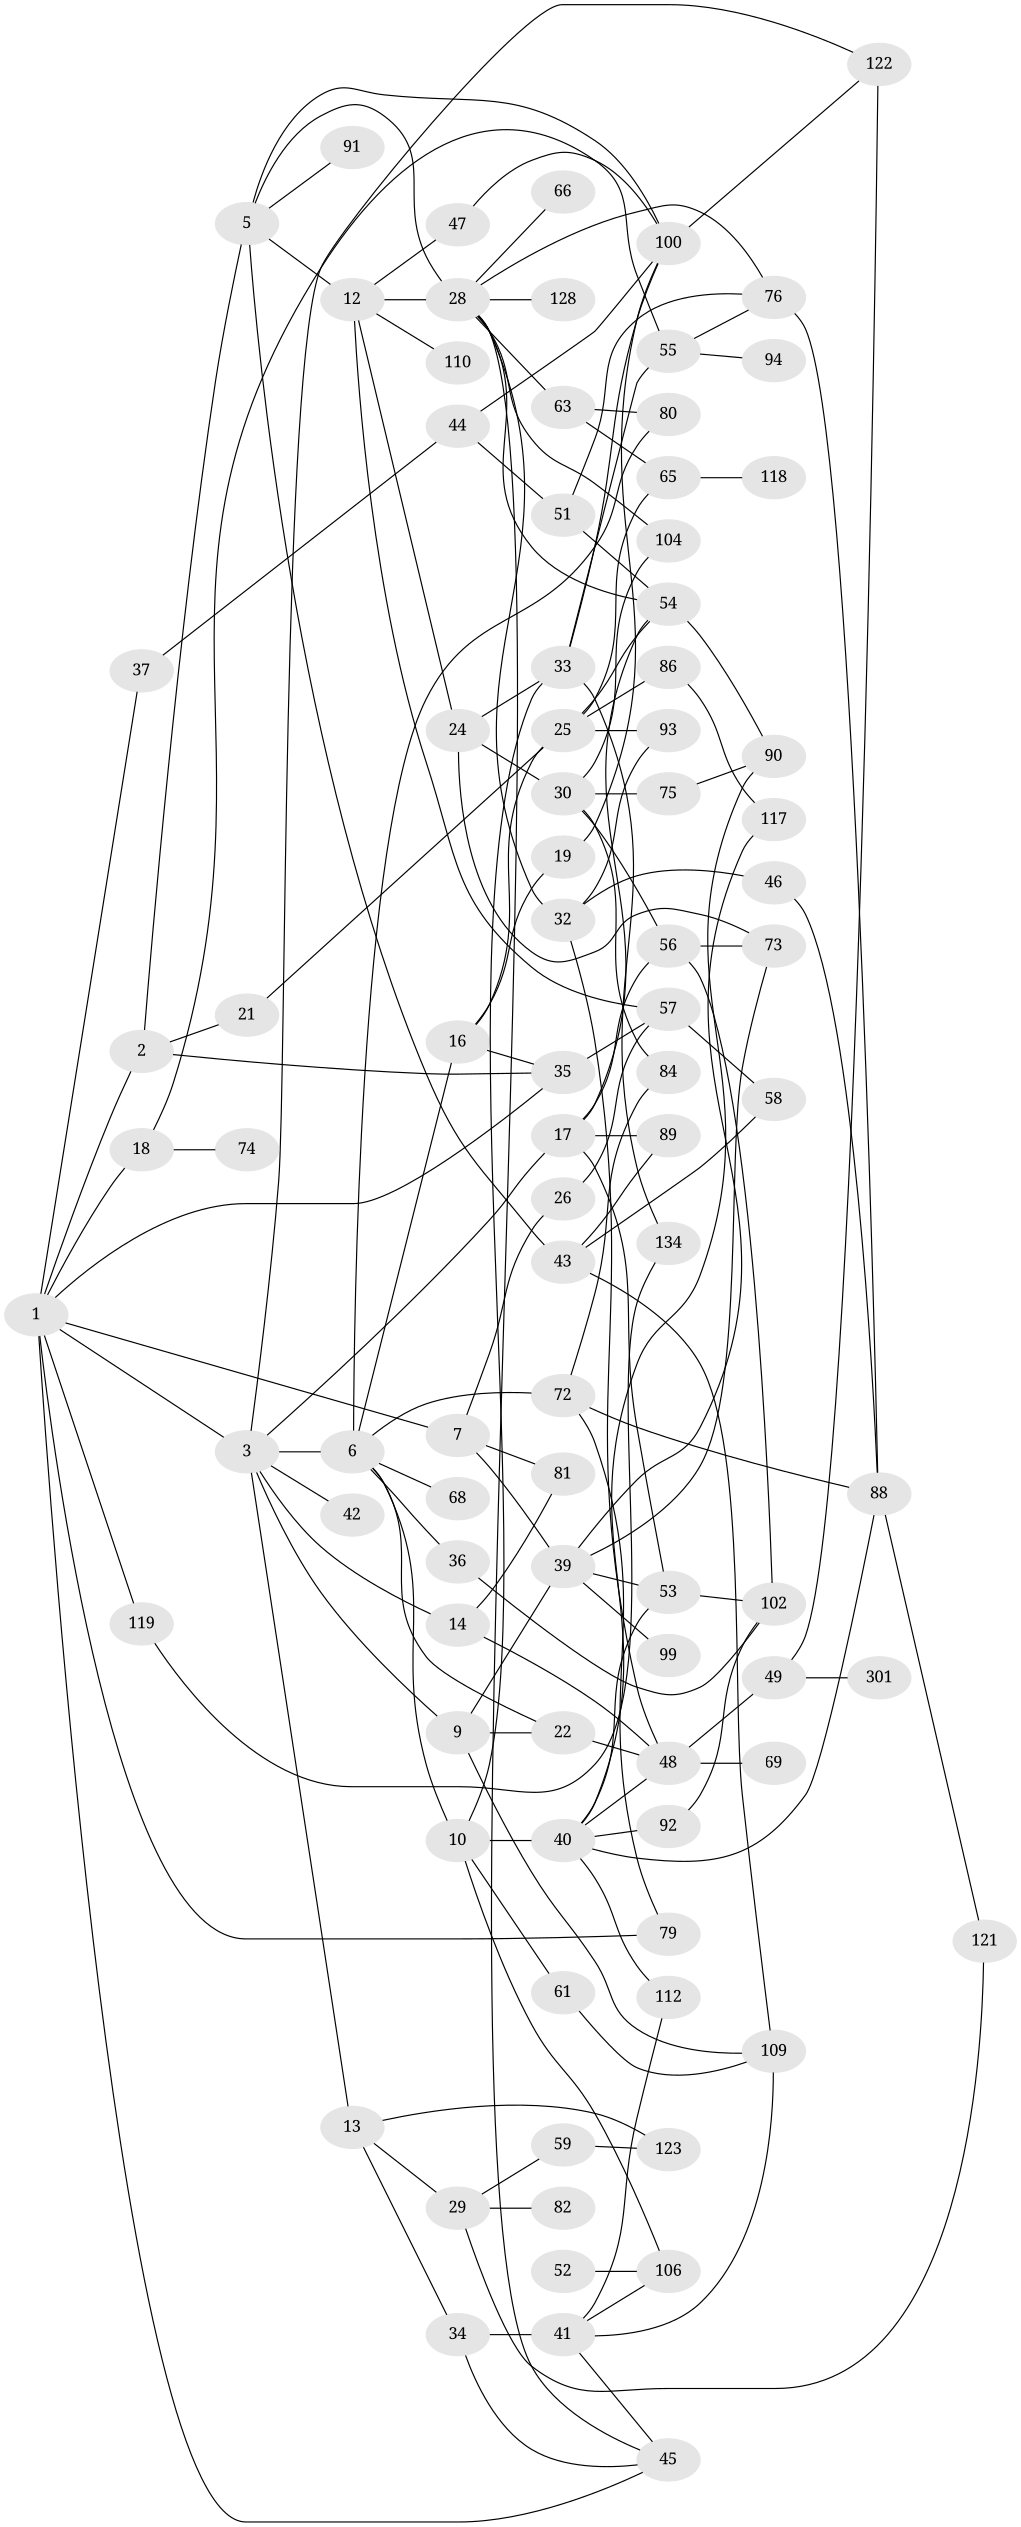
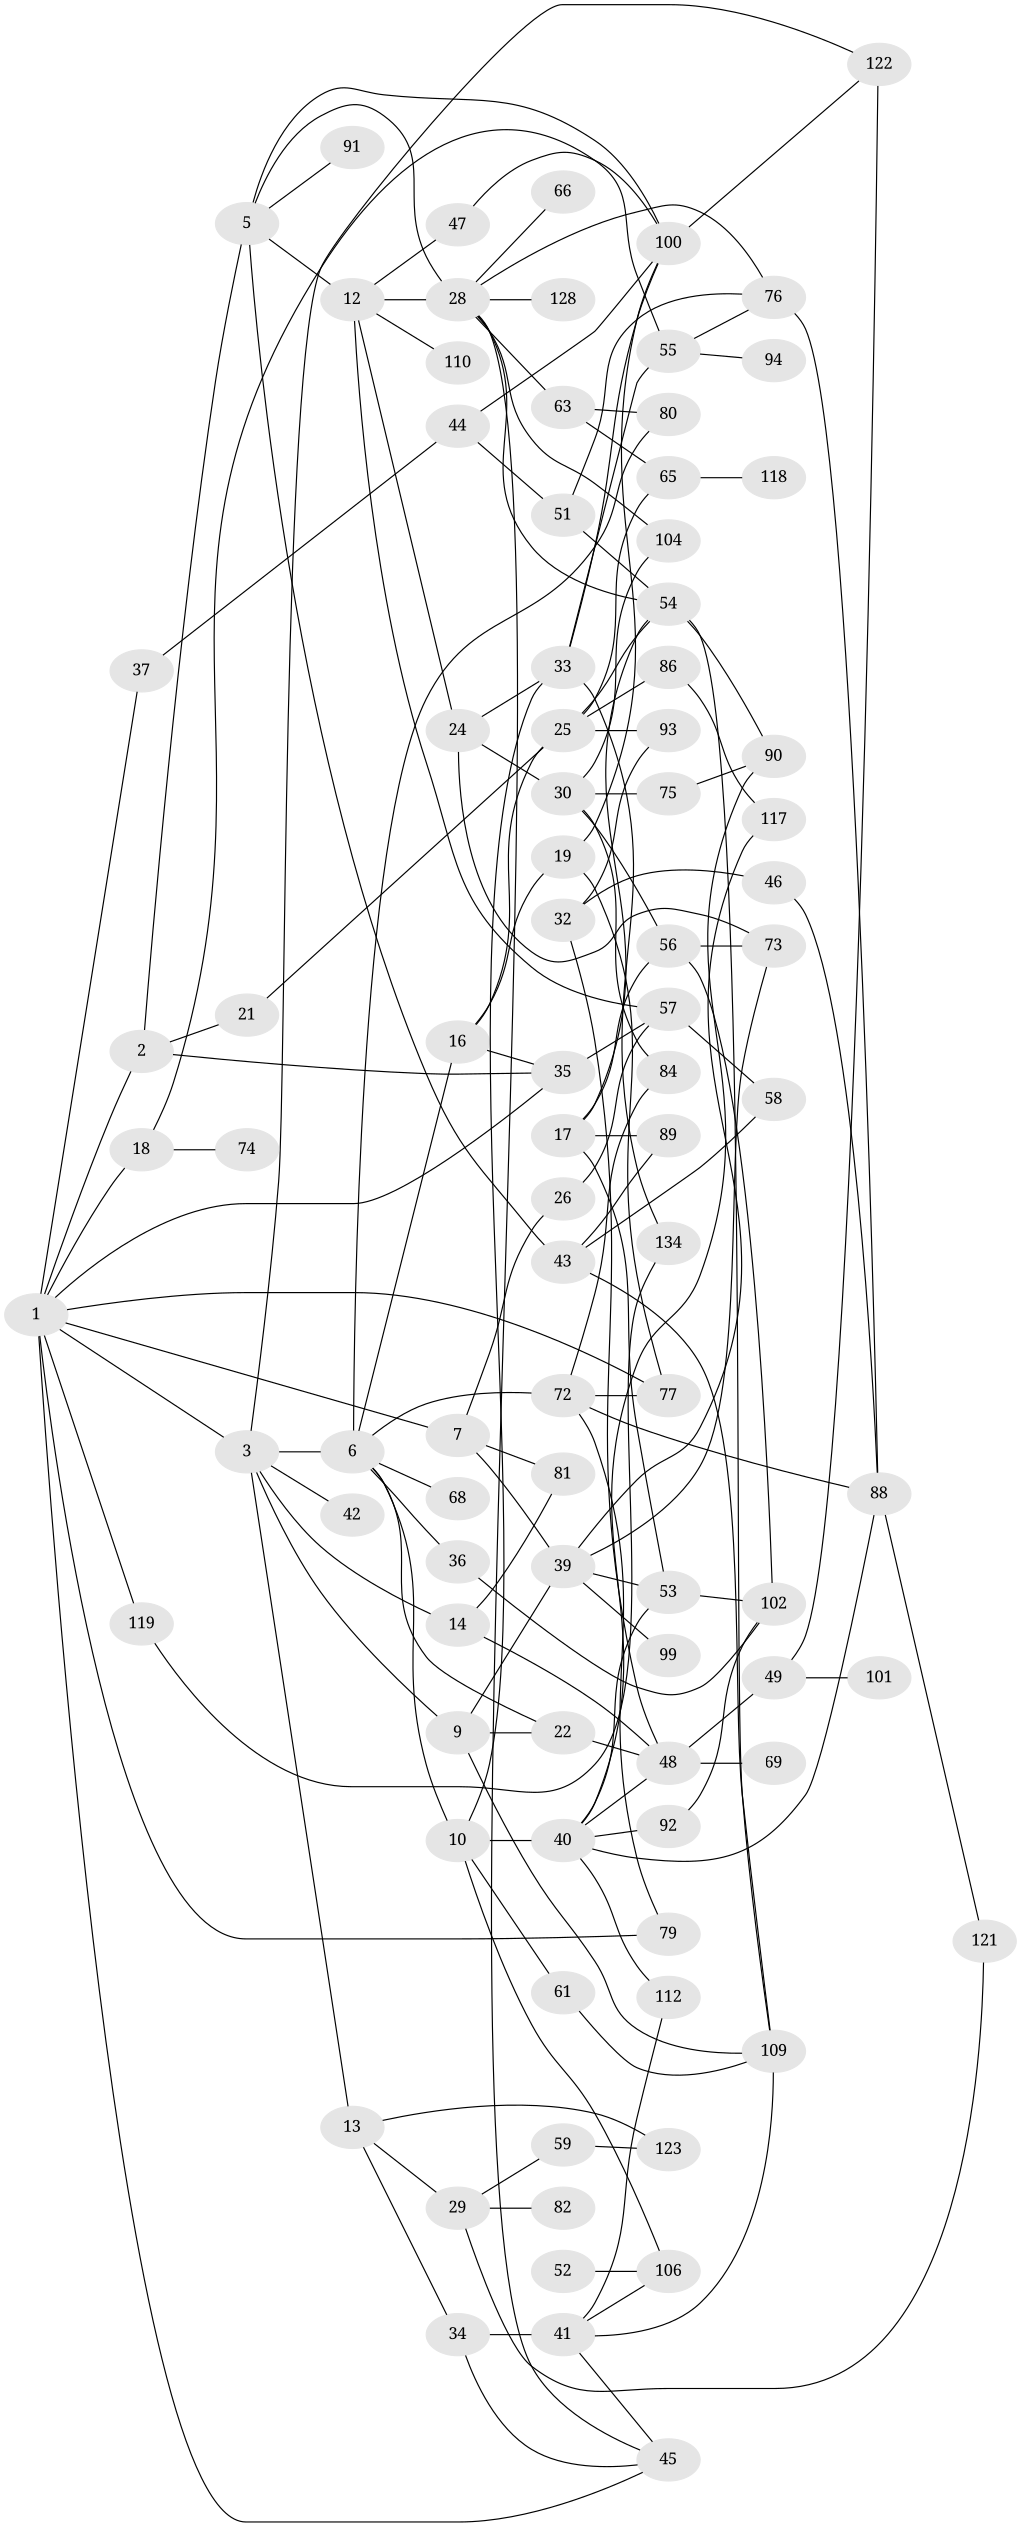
edge "28" -- "32": removed
edge "17" -- "3": removed
edge "54" -- "109": added
node "77": added
node "301": label "301" -> "101"
